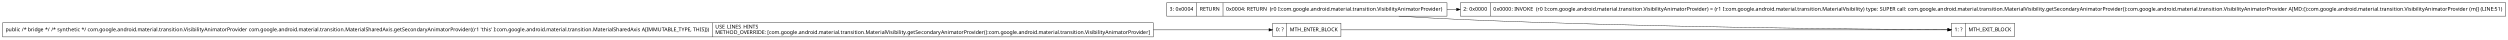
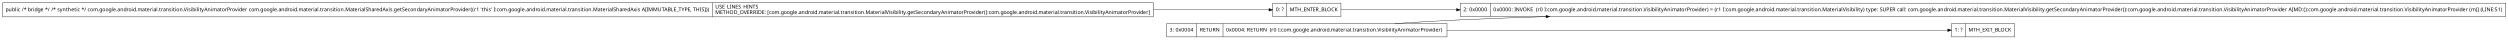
edge "0: ?" -> "1: ?": now "0: ?" -> "2: 0x0000"
